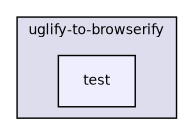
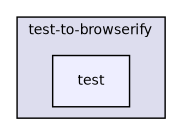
cluster "uglify-to-browserify": label "uglify-to-browserify" -> "test-to-browserify"
